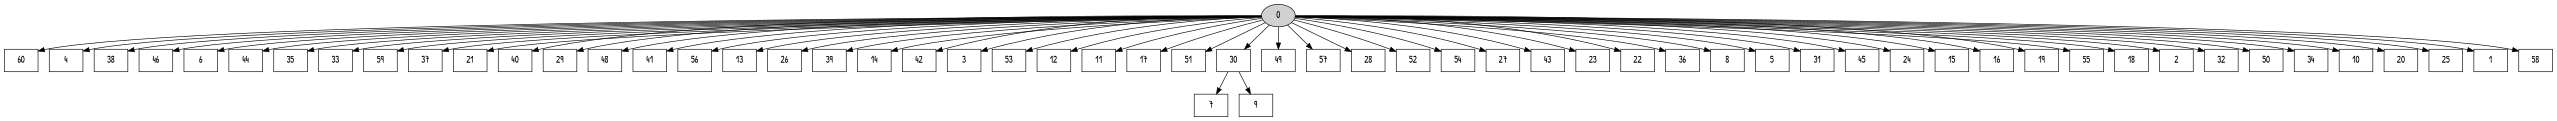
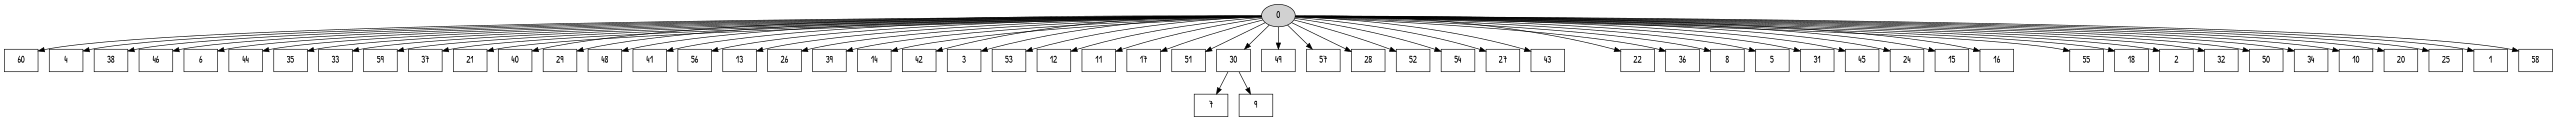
node "23": removed
node "19": removed
